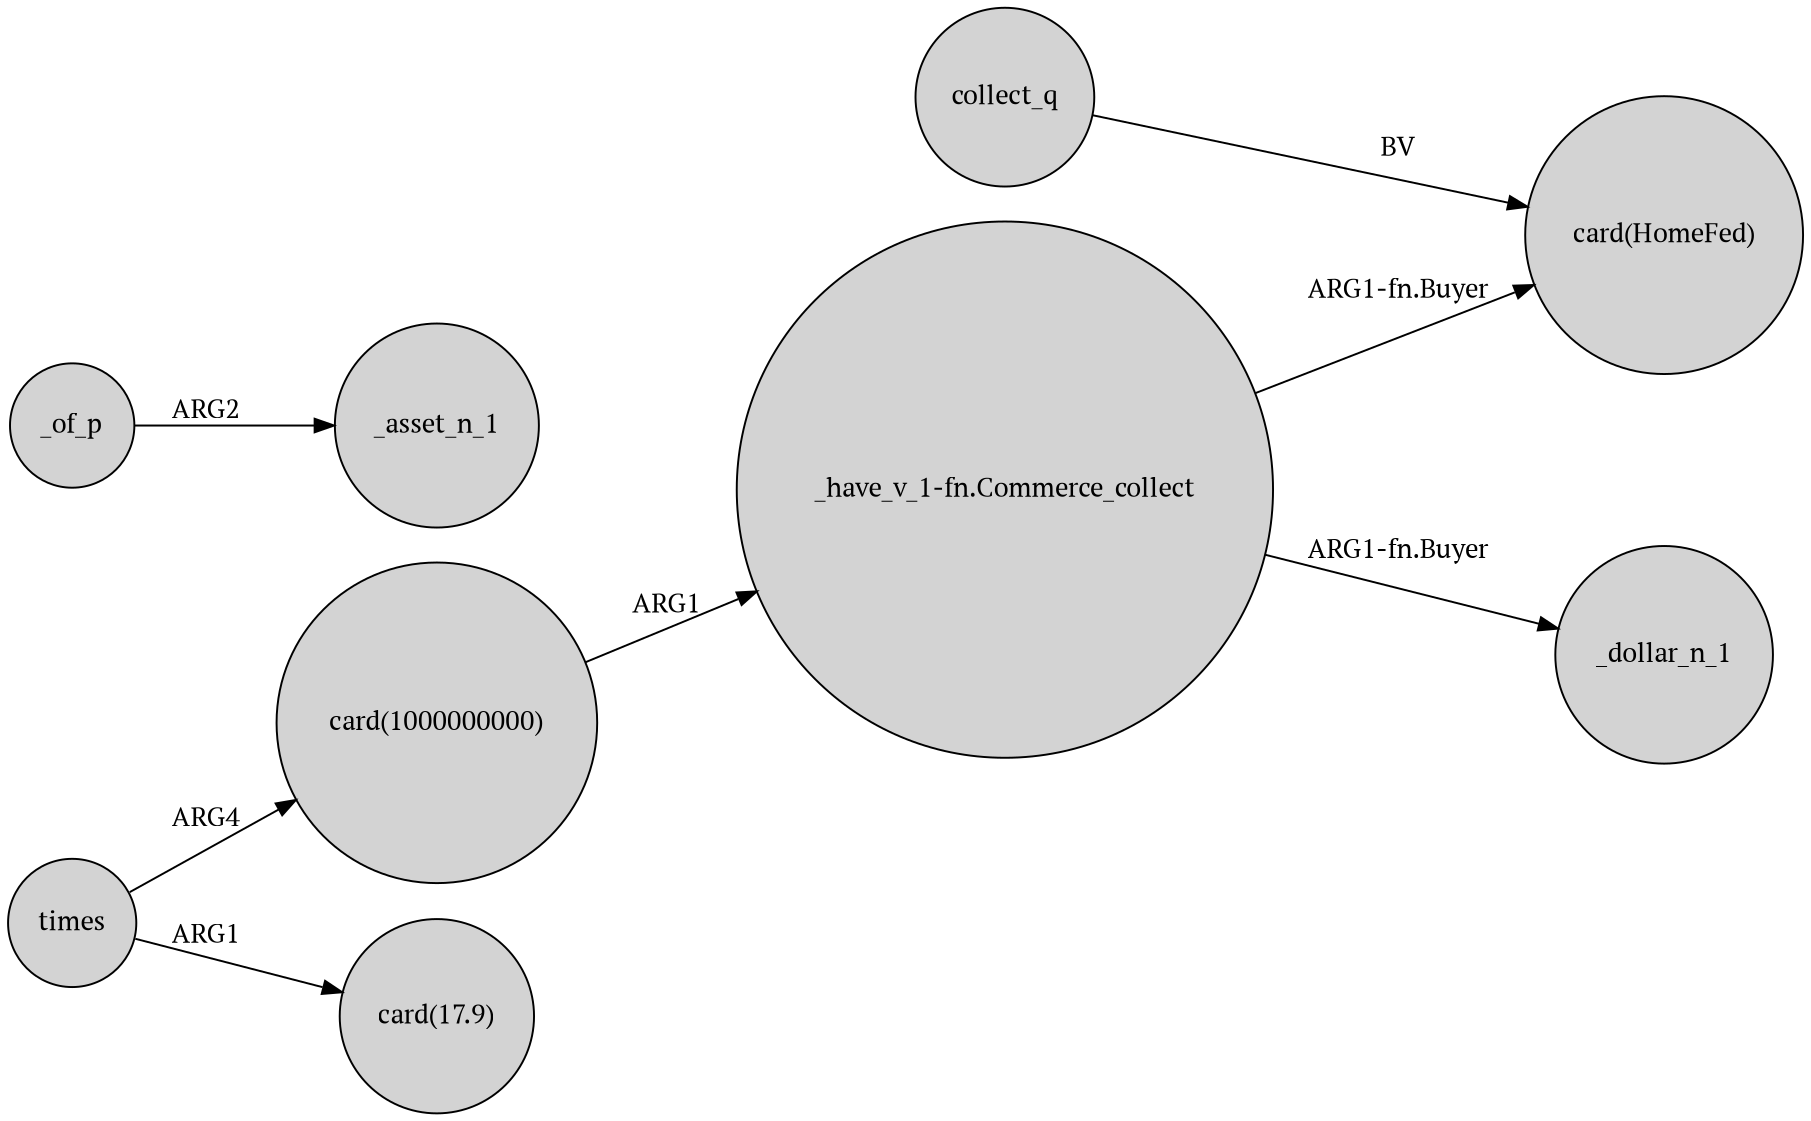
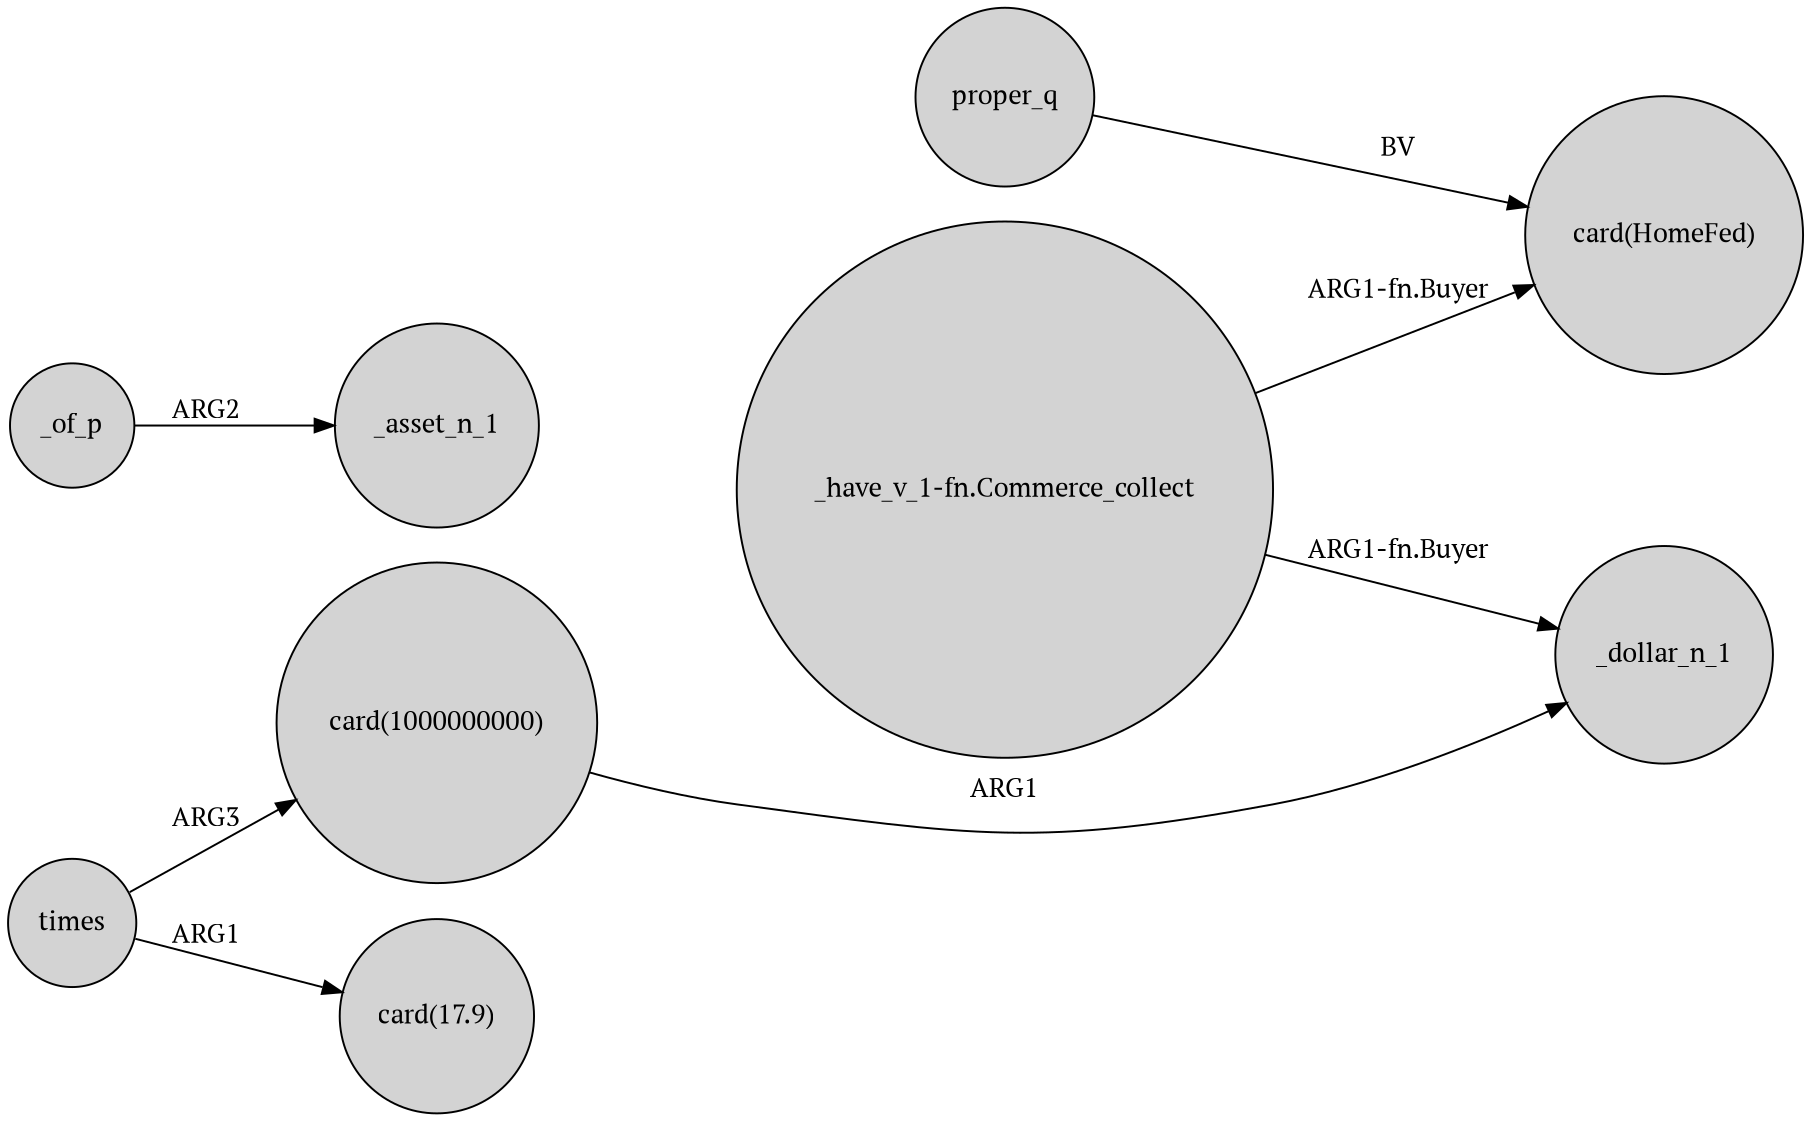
node "collect_q": label "collect_q" -> "proper_q"
edge "card(1000000000)" -> "_have_v_1-fn.Commerce_collect": now "card(1000000000)" -> "_dollar_n_1"
edge "times" -> "card(1000000000)": label "ARG4" -> "ARG3"
